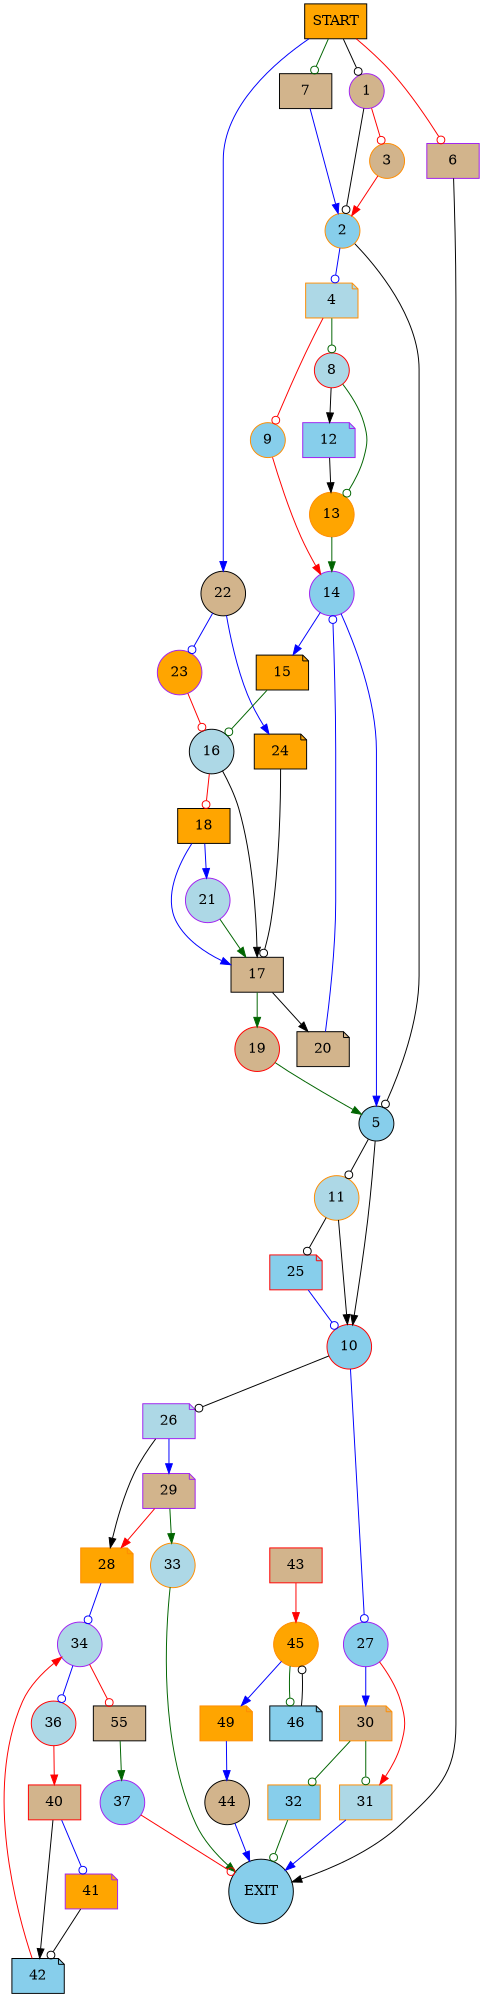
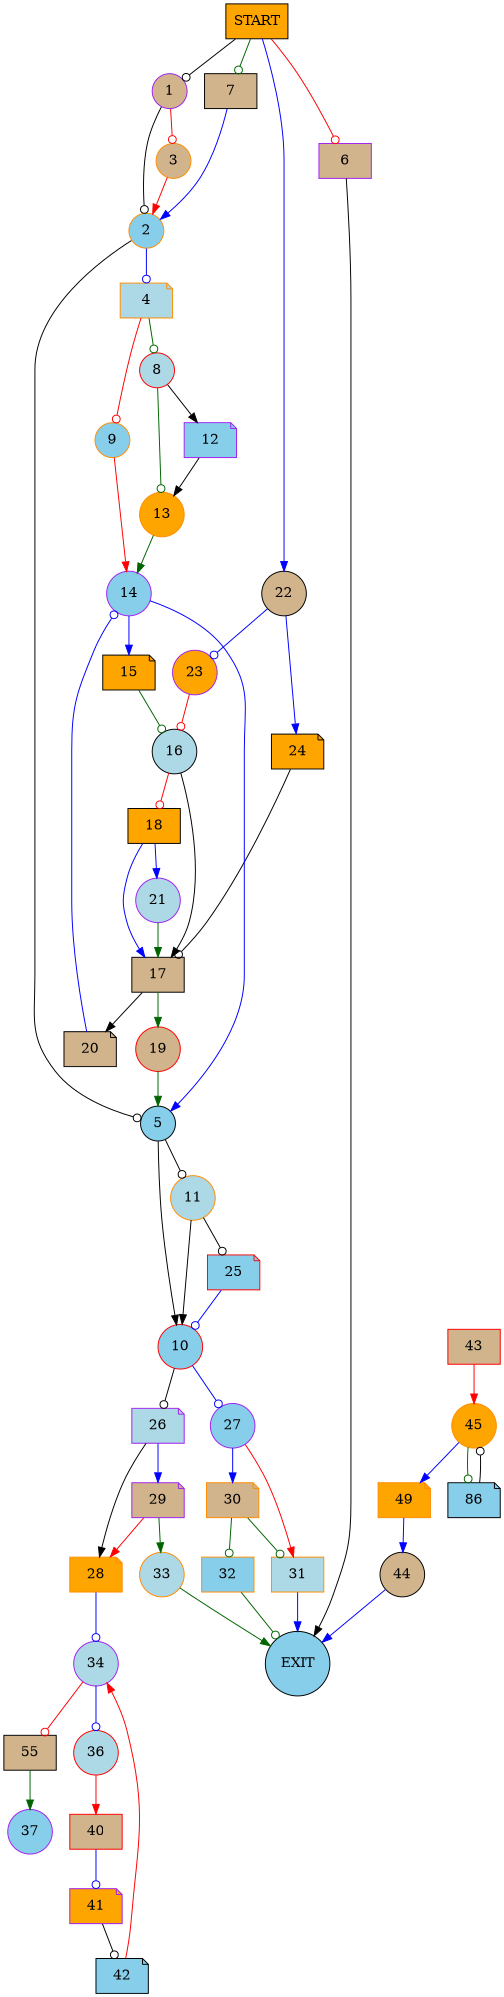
node "46": label "46" -> "86"
edge "37" -> "EXIT": removed
edge "40" -> "42": removed
